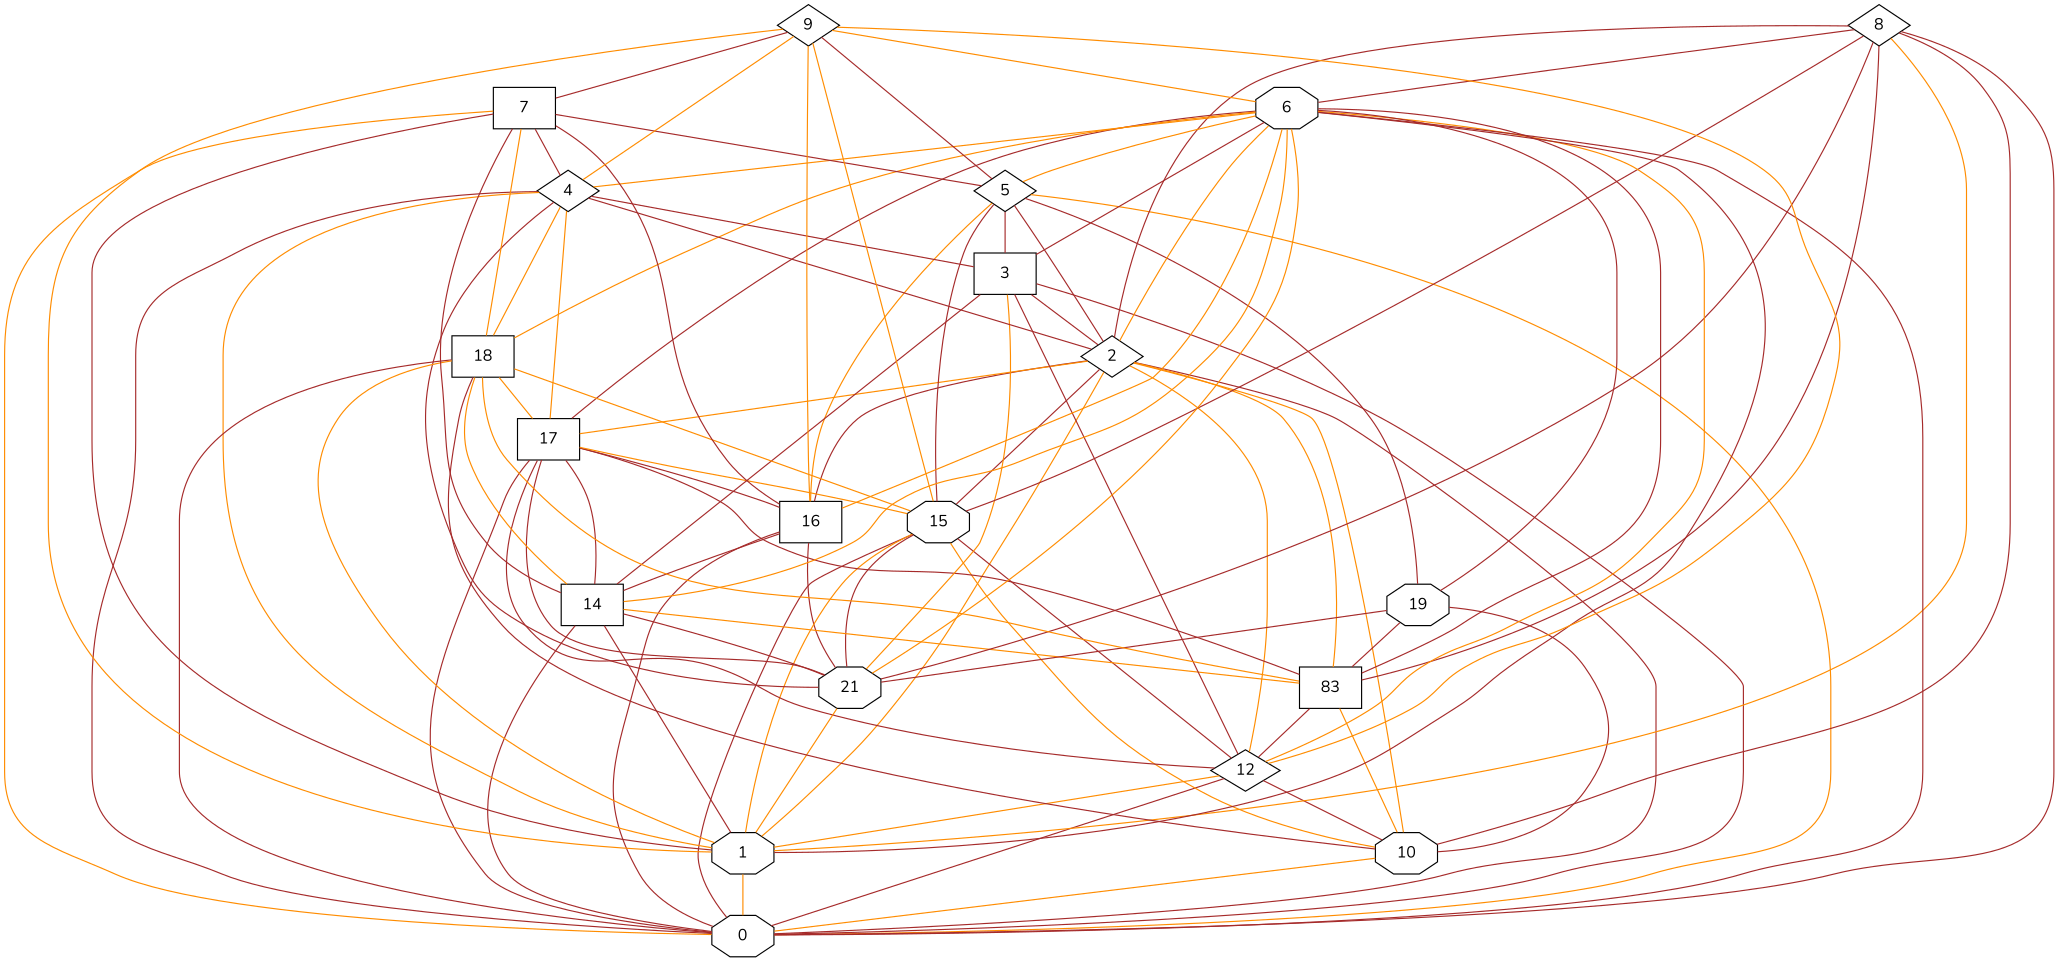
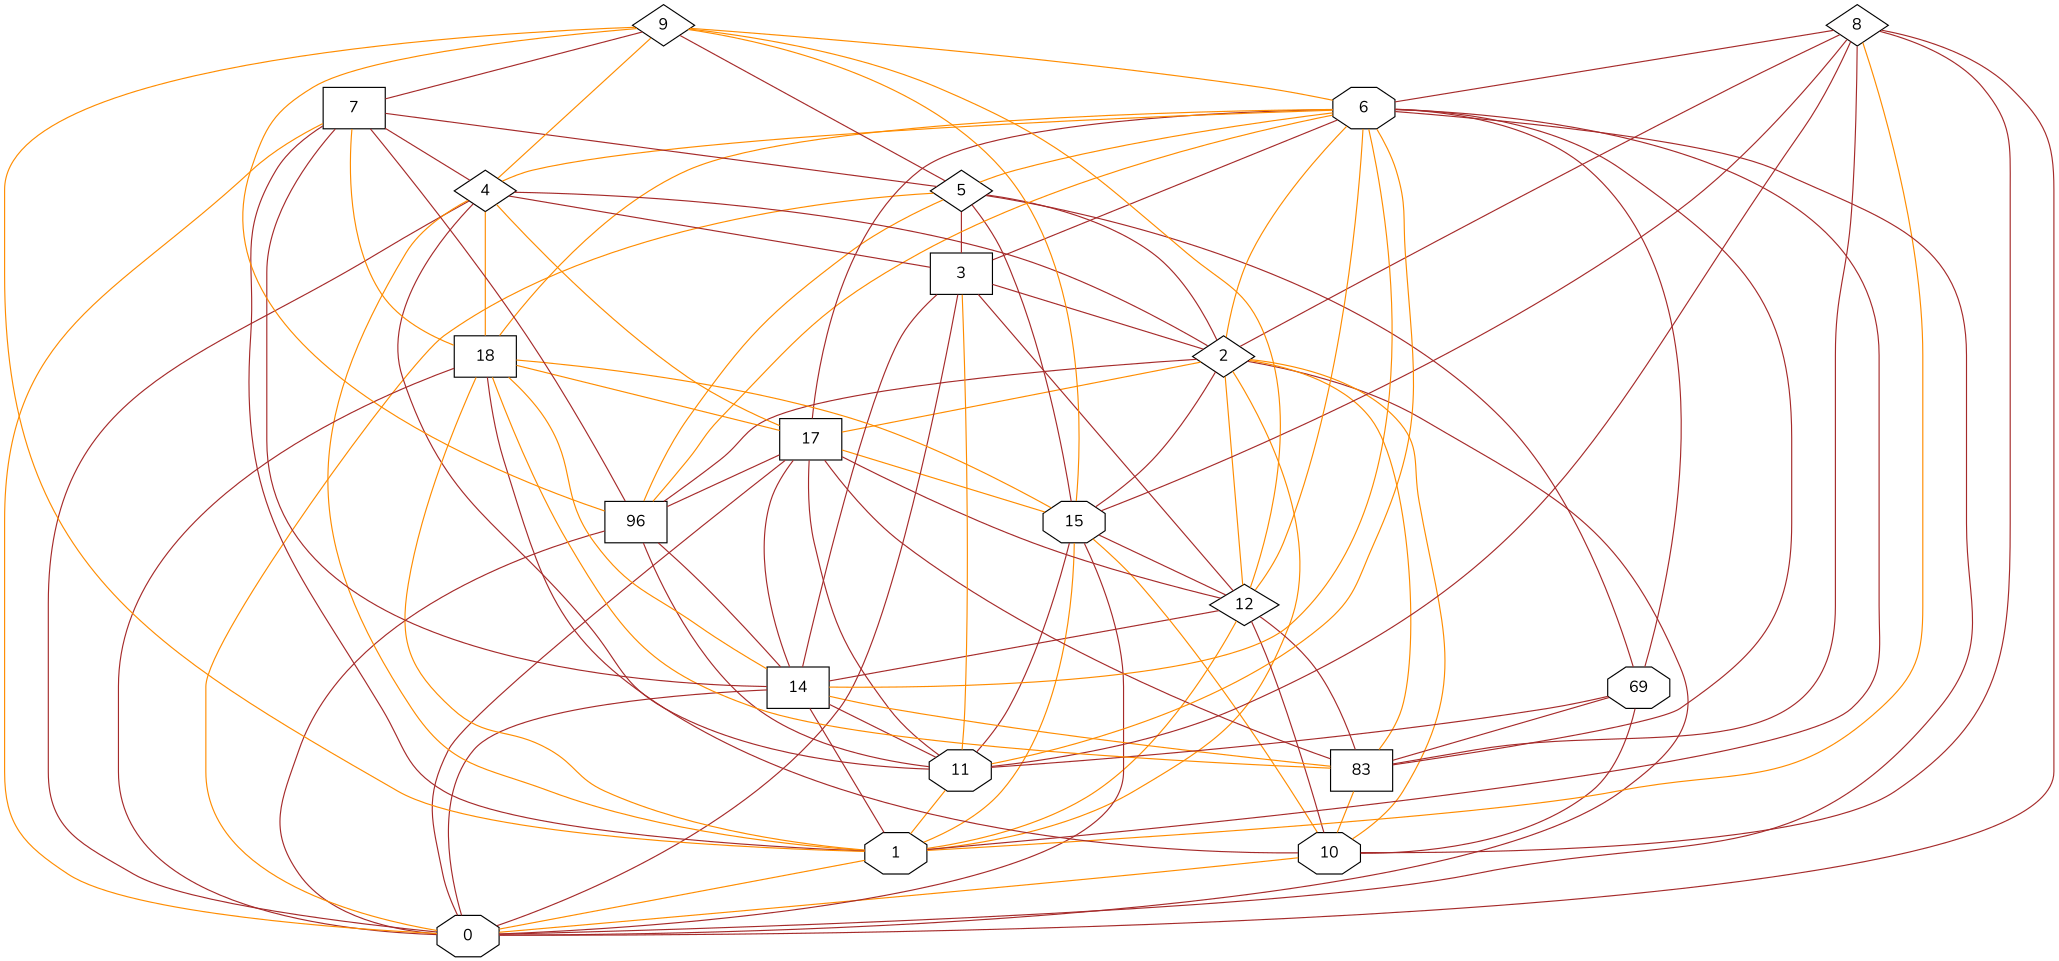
node "16": label "16" -> "96"
node "19": label "19" -> "69"
node "21": label "21" -> "11"
edge "12" -- "0": now "12" -- "14"
